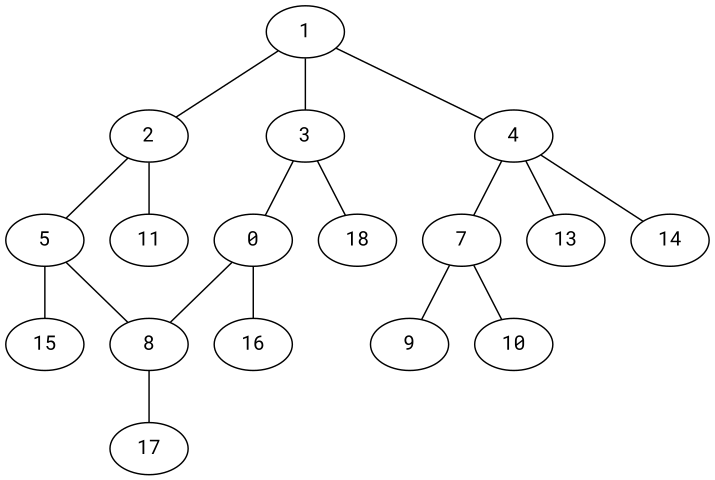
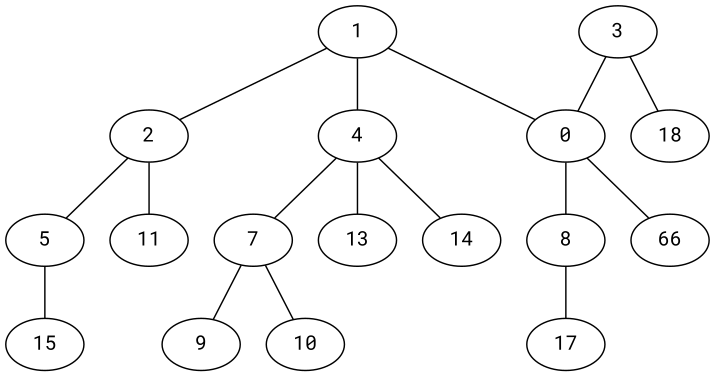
edge "1" -- "3": now "1" -- "0"
edge "5" -- "8": removed
node "16": label "16" -> "66"
